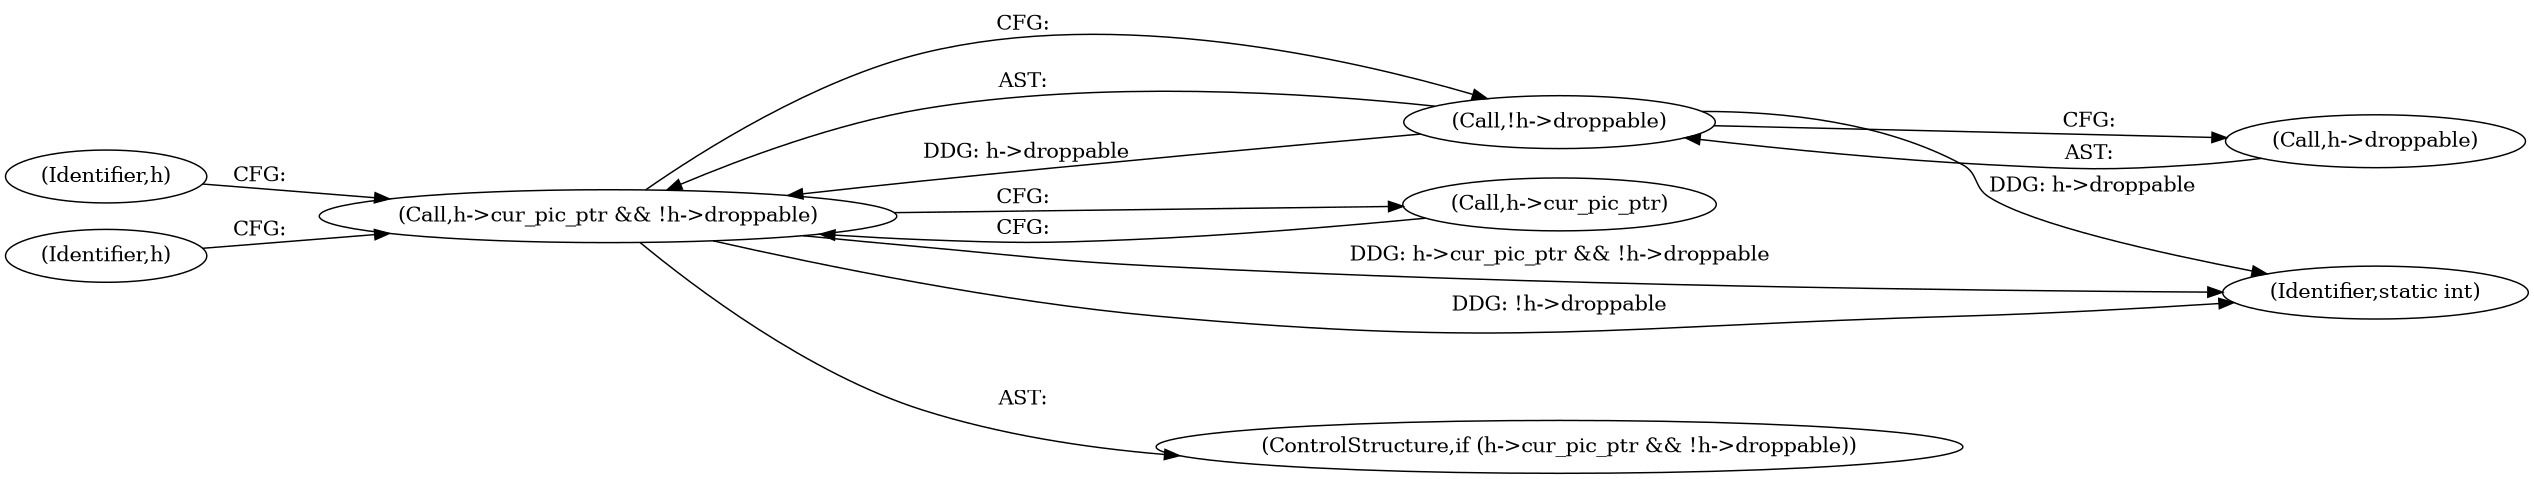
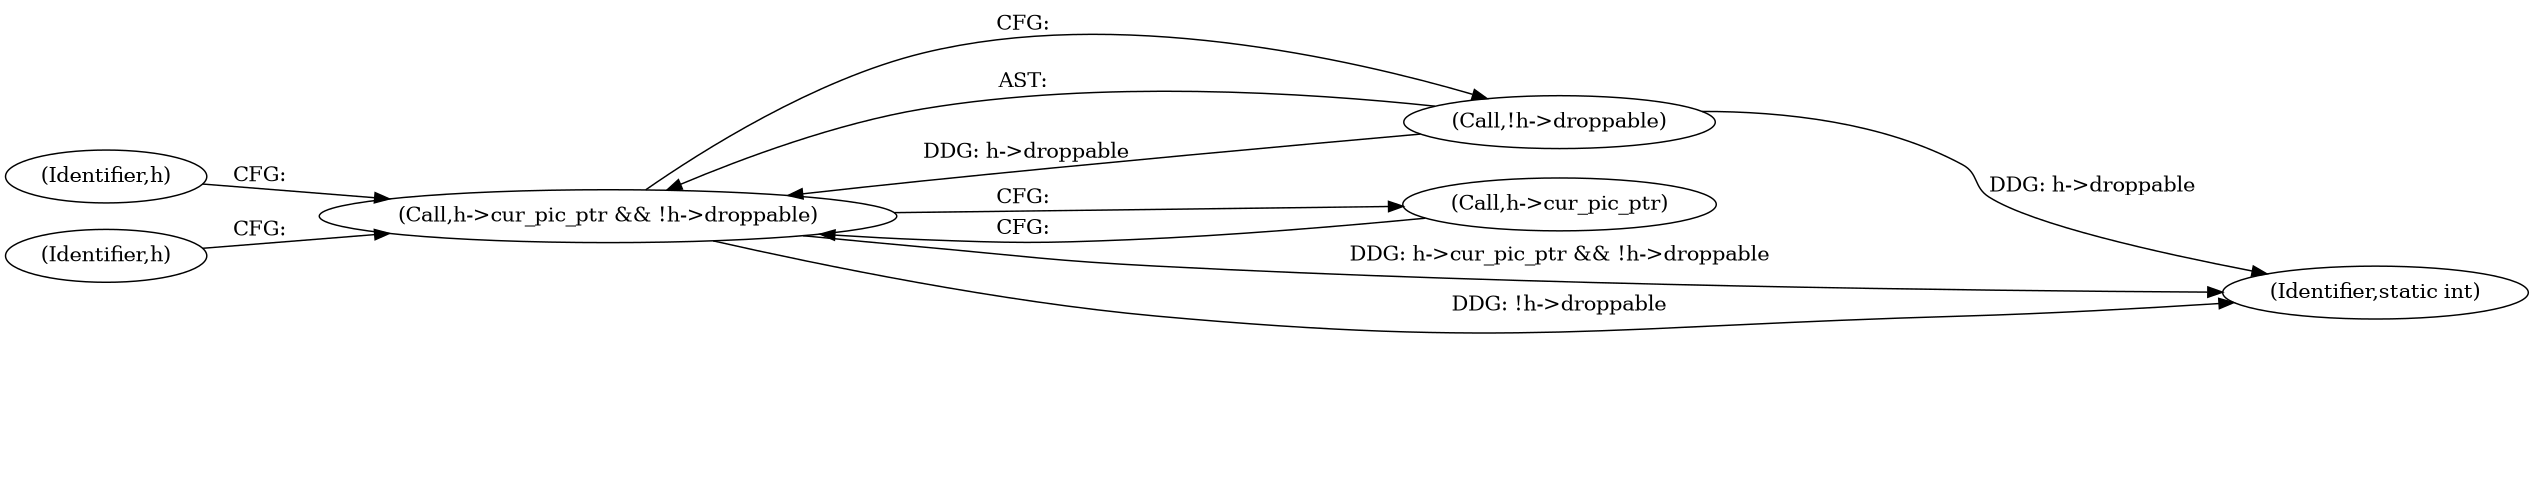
node "(Call,h->droppable)": removed
node "(ControlStructure,if (h->cur_pic_ptr && !h->droppable))": removed
